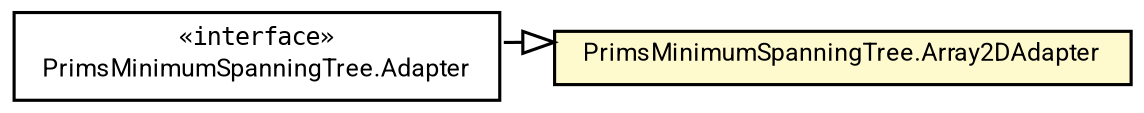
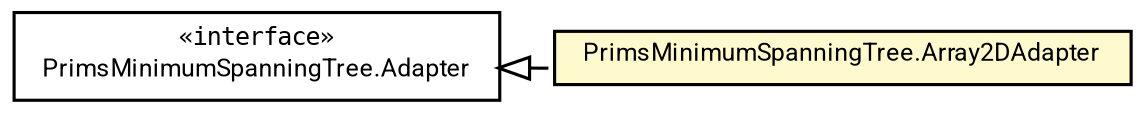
edge "PrimsMinimumSpanningTree.Adapter" -> "PrimsMinimumSpanningTree.Array2DAdapter": reversed
